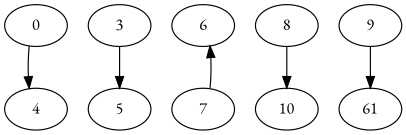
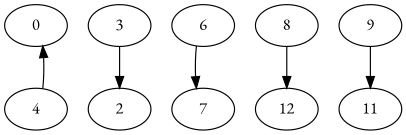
edge "0" -> "4": reversed
edge "7" -> "6": reversed
node "5": label "5" -> "2"
node "10": label "10" -> "12"
node "61": label "61" -> "11"
